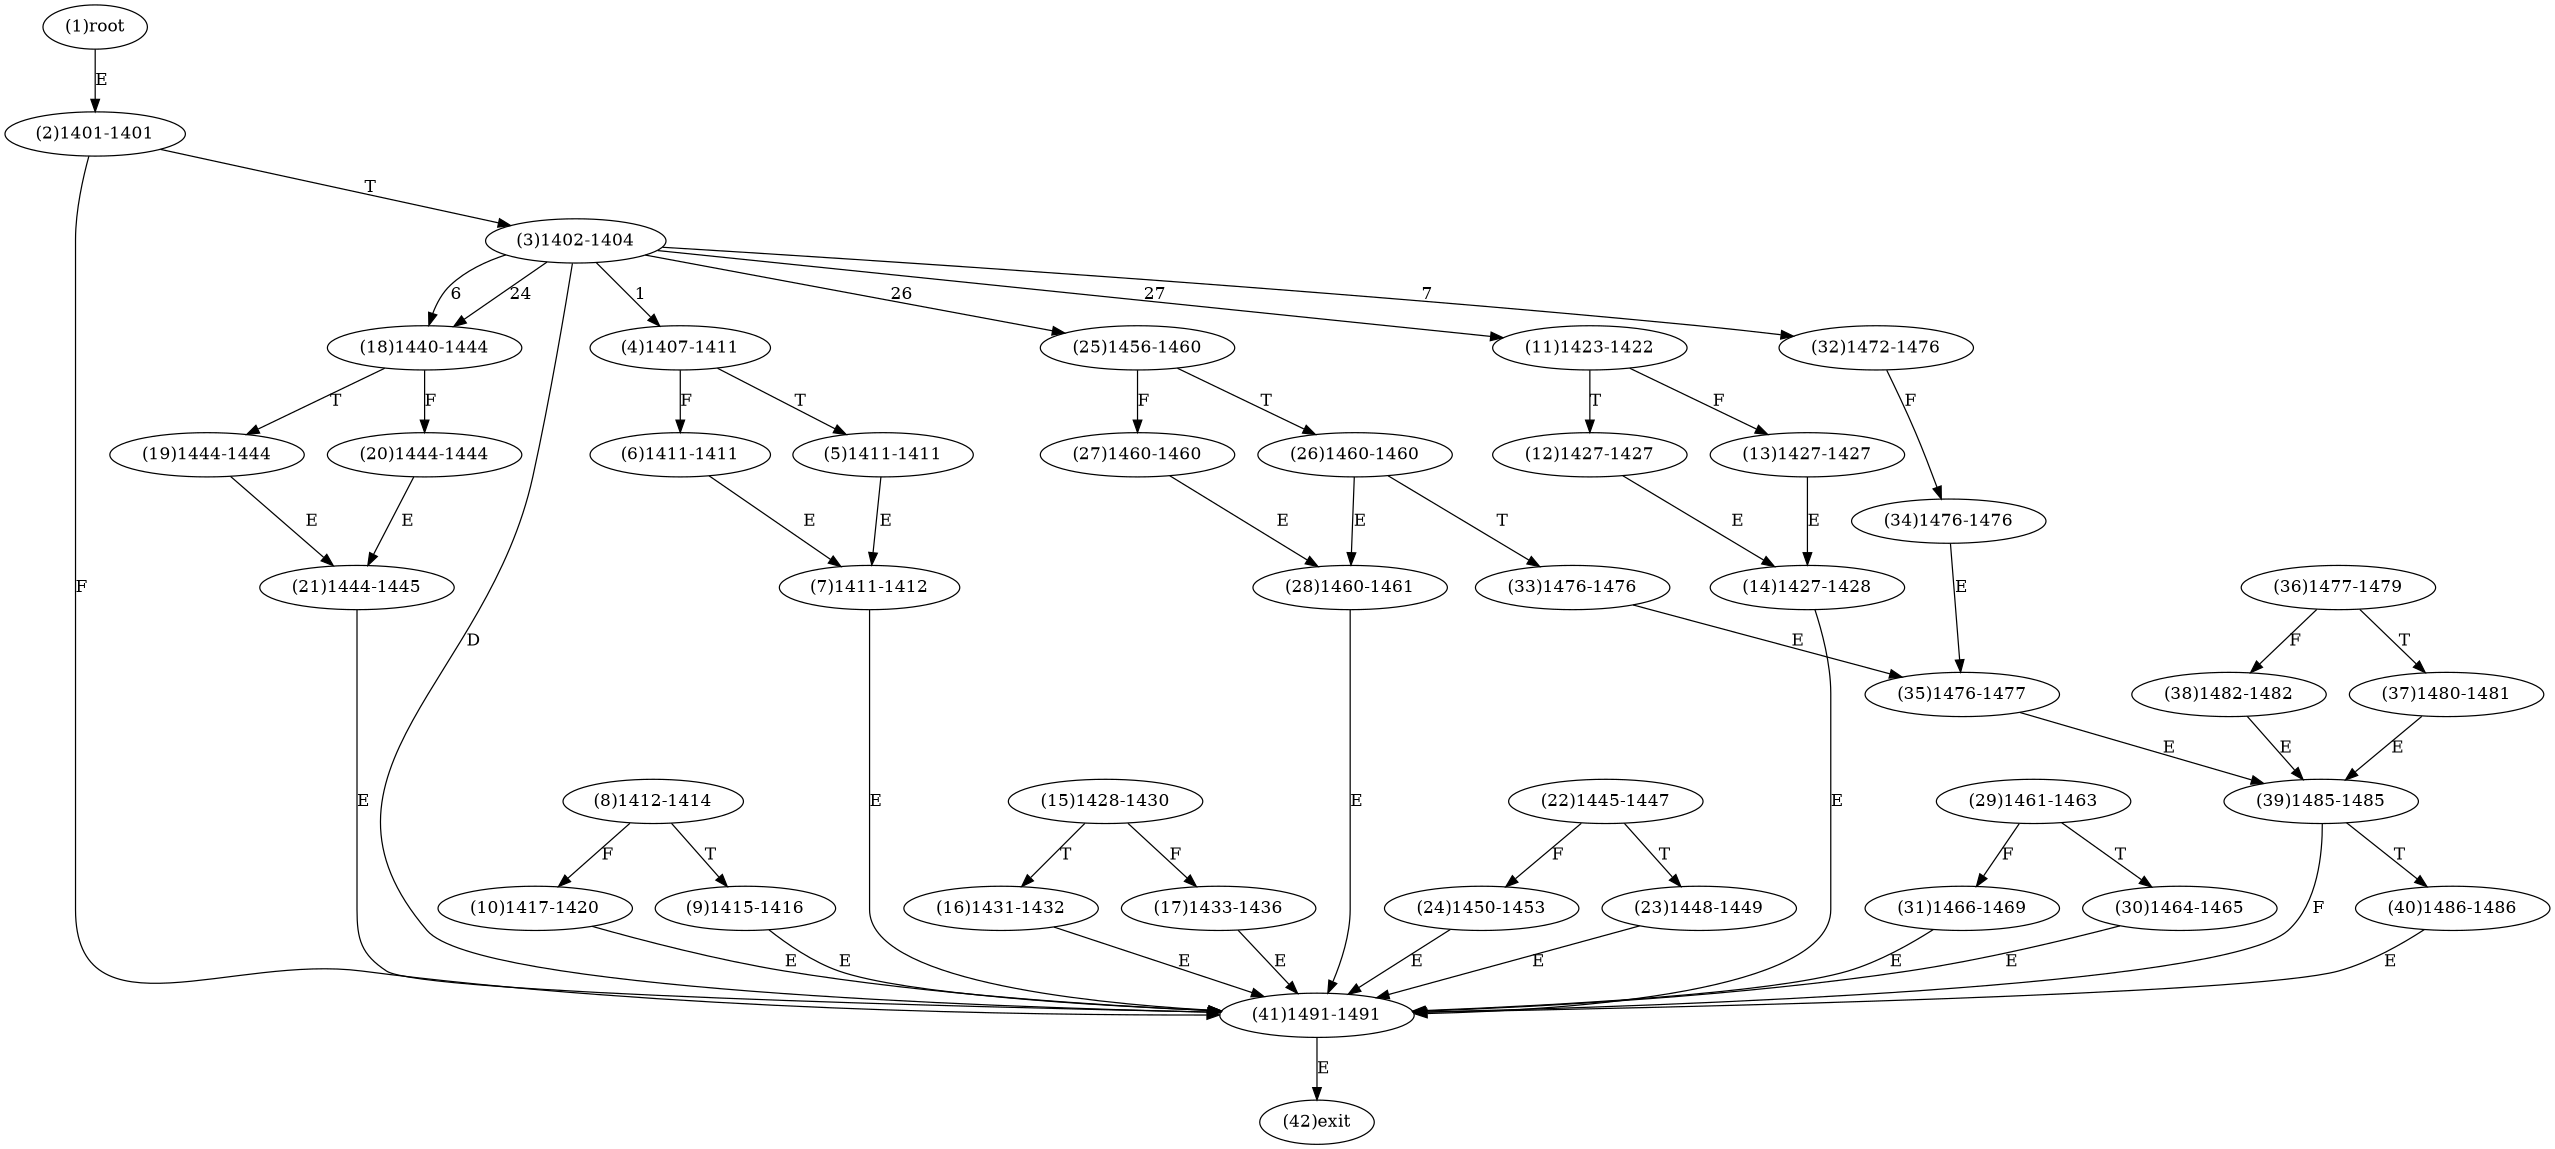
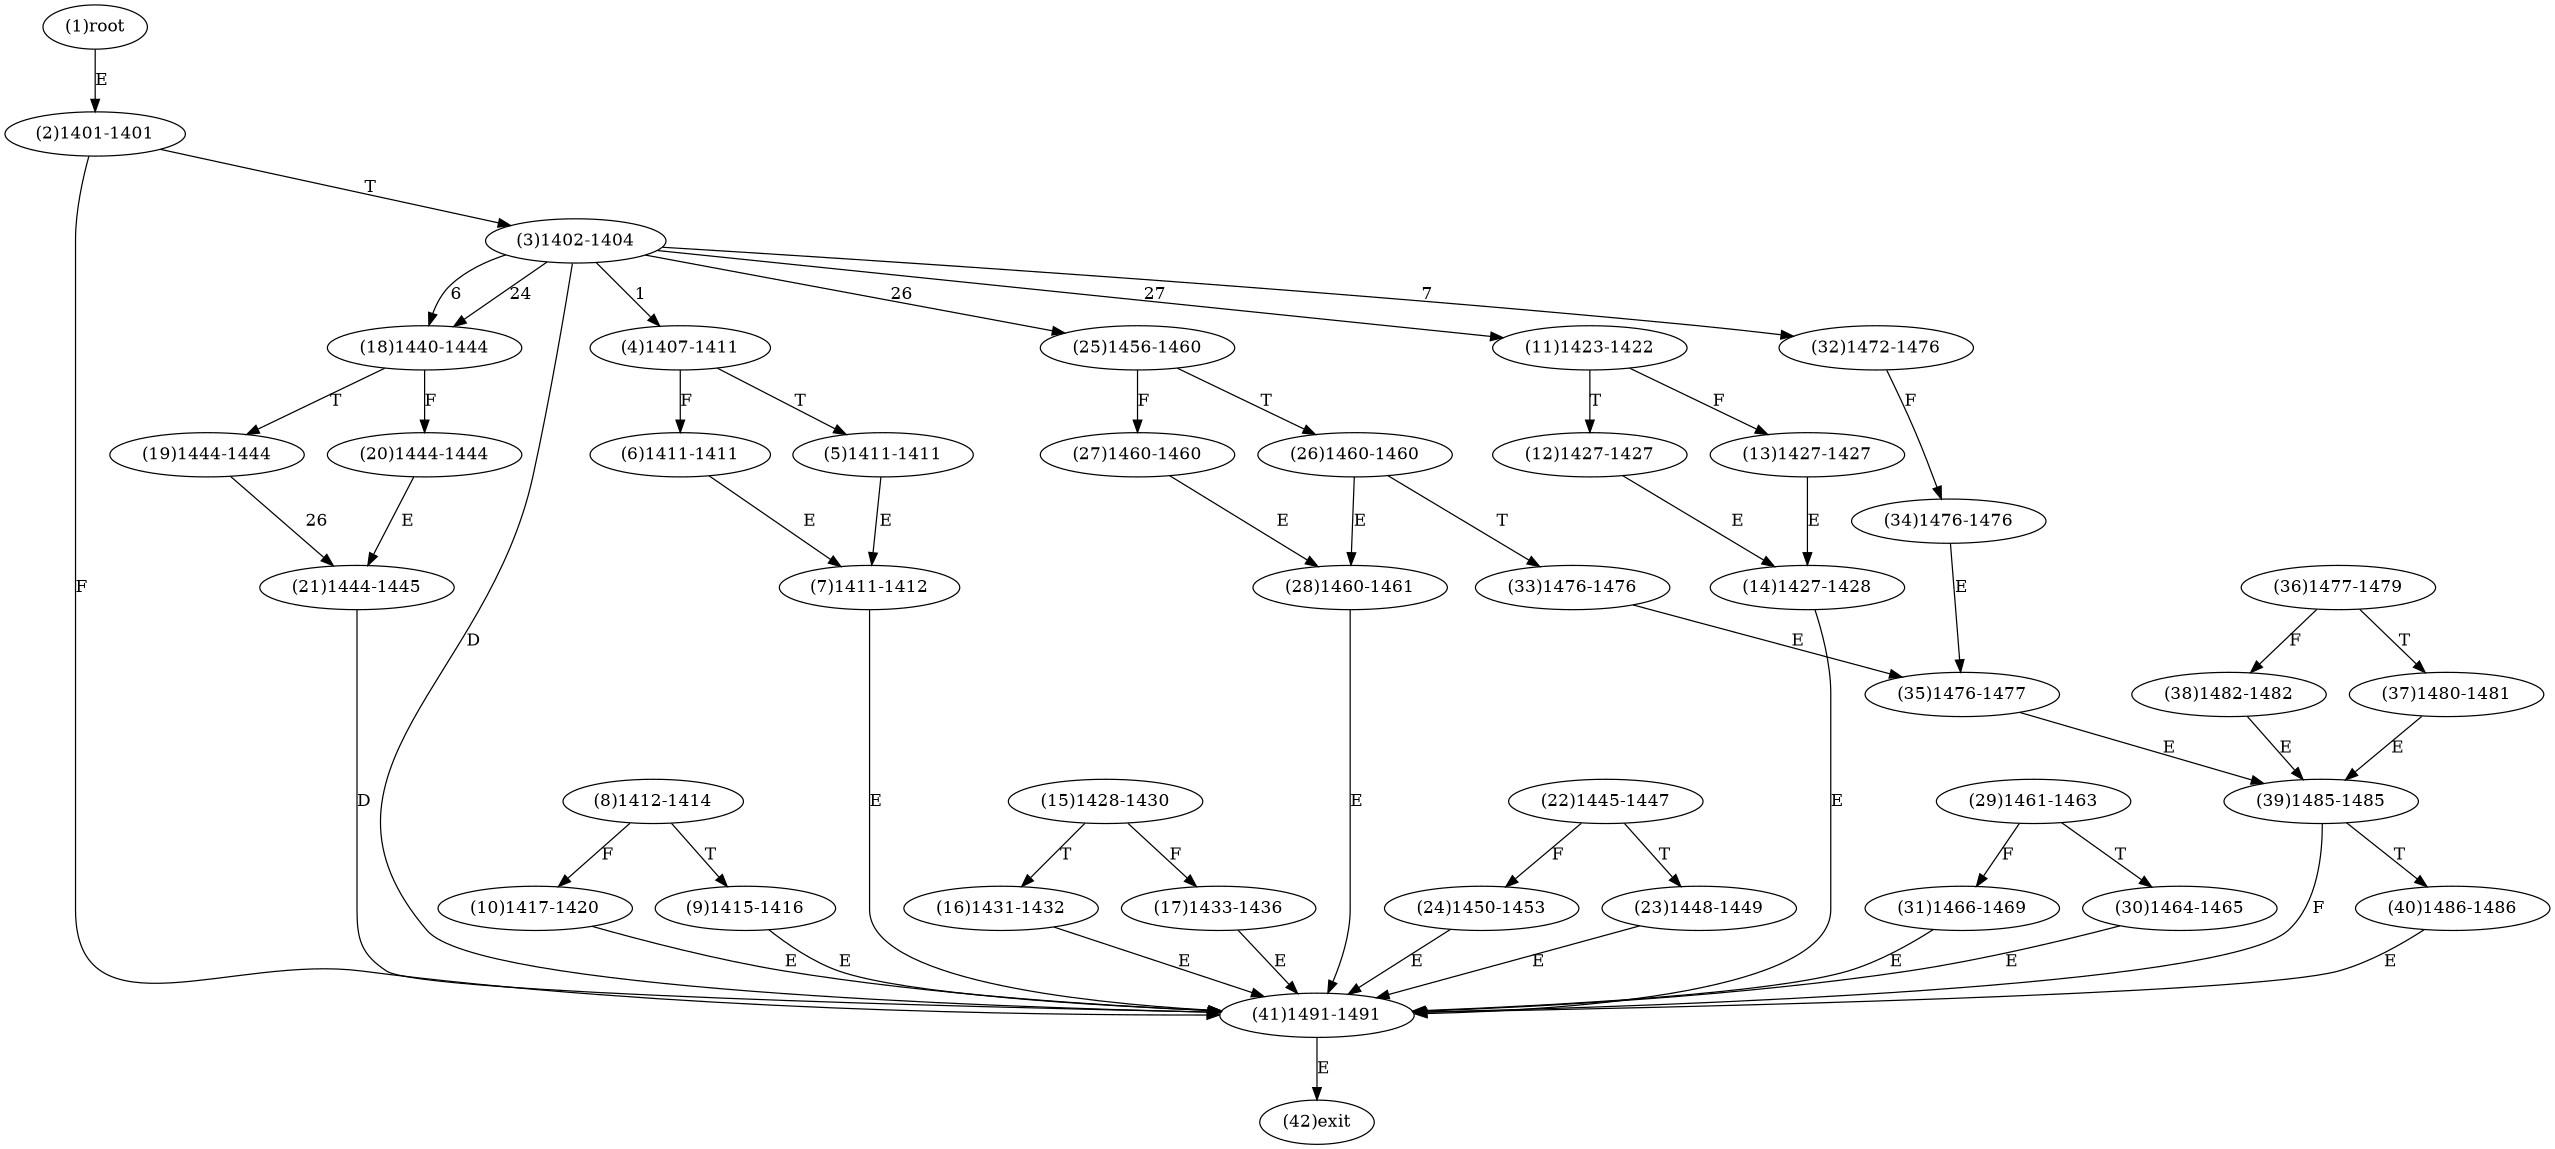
edge "(19)1444-1444" -> "(21)1444-1445": label "E" -> "26"
edge "(21)1444-1445" -> "(41)1491-1491": label "E" -> "D"
